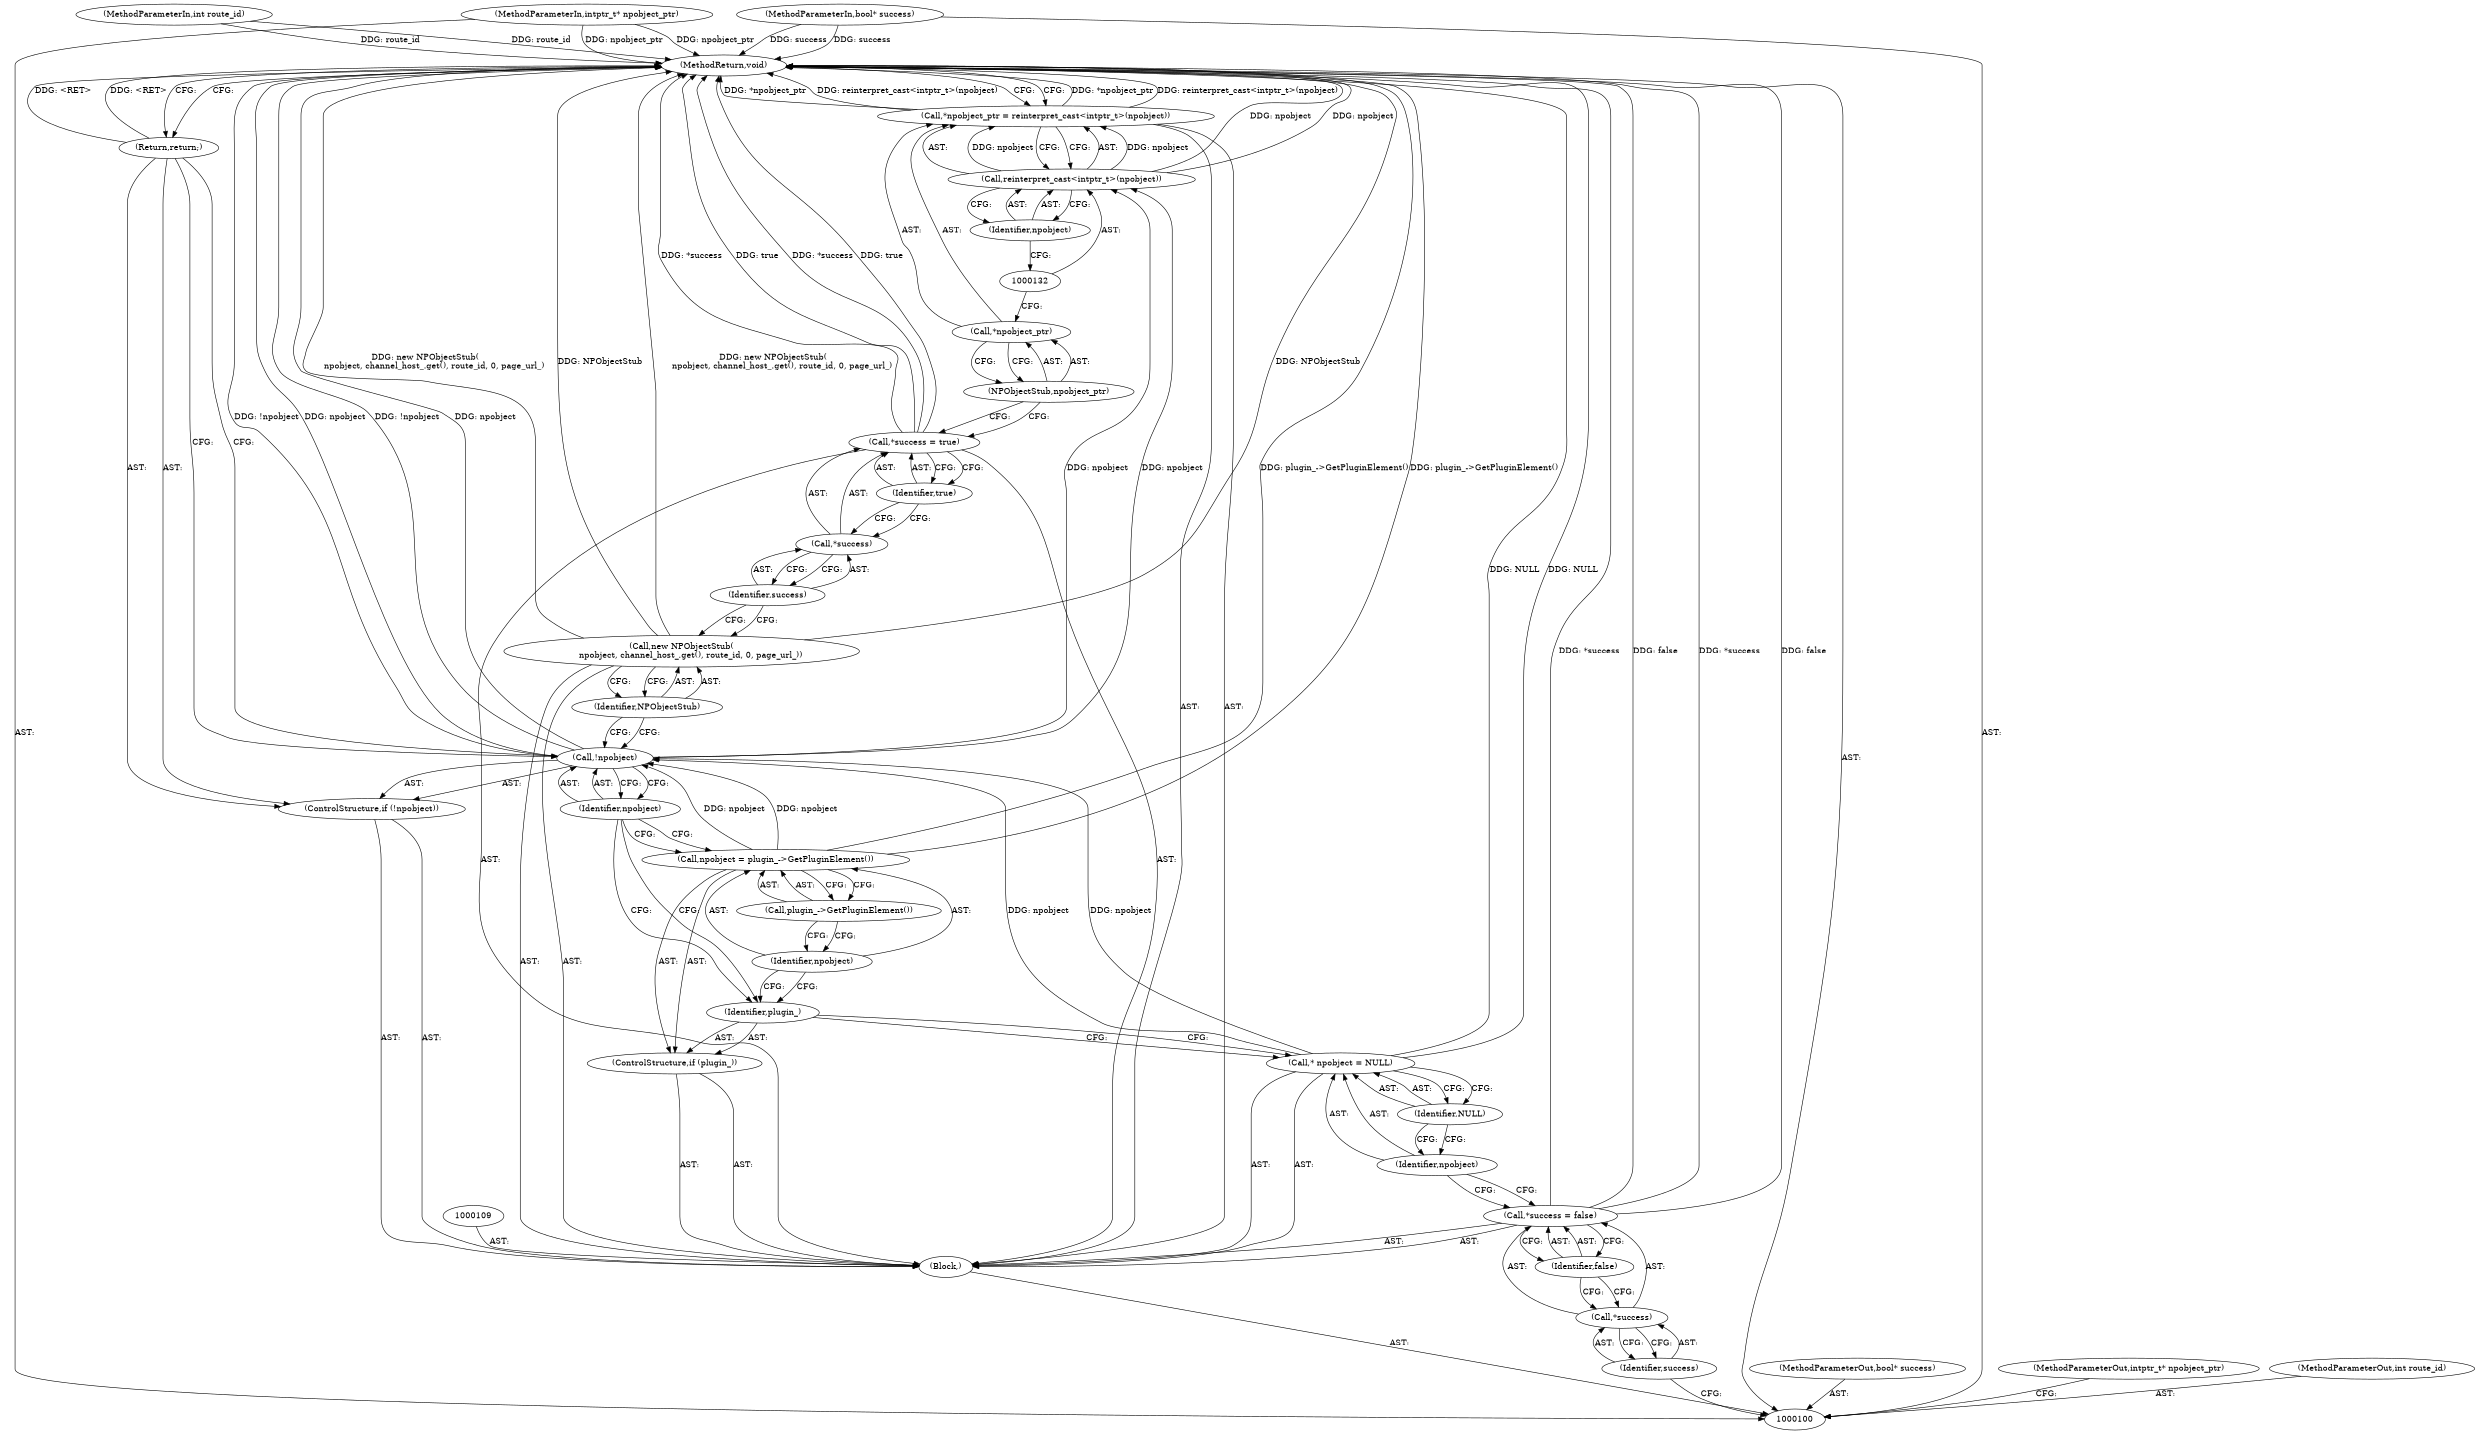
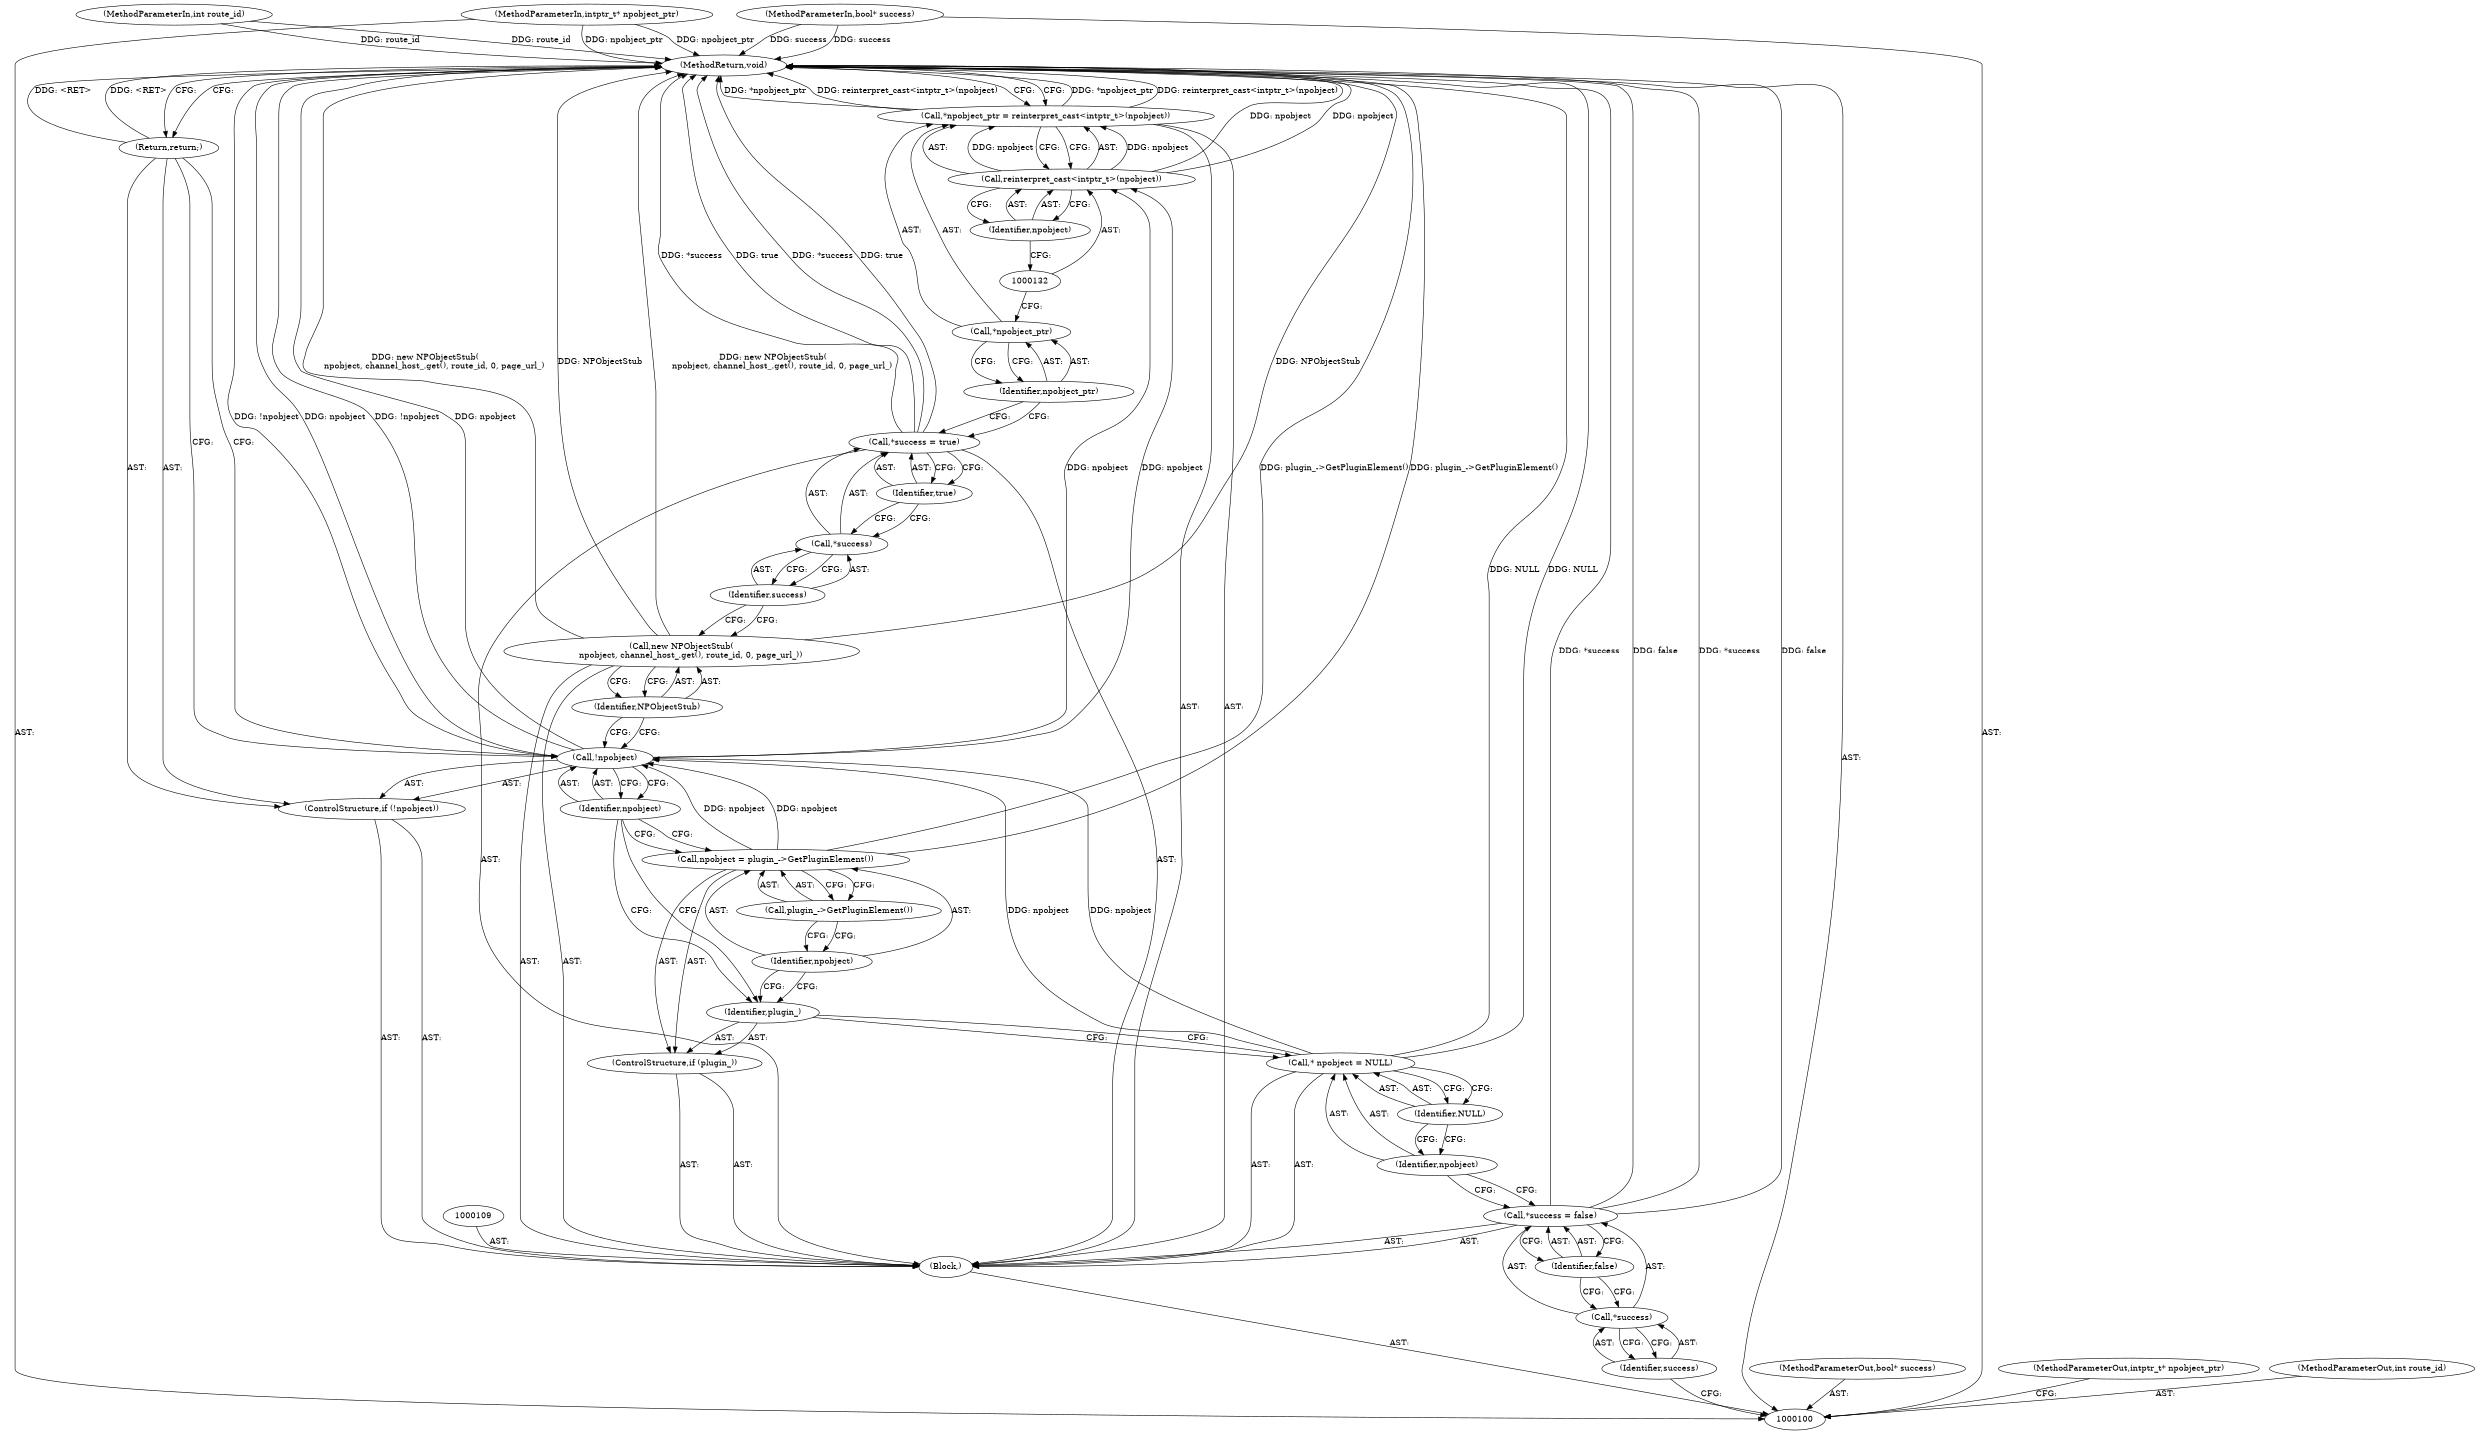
node "(NPObjectStub,npobject_ptr)": label "(NPObjectStub,npobject_ptr)" -> "(Identifier,npobject_ptr)"
